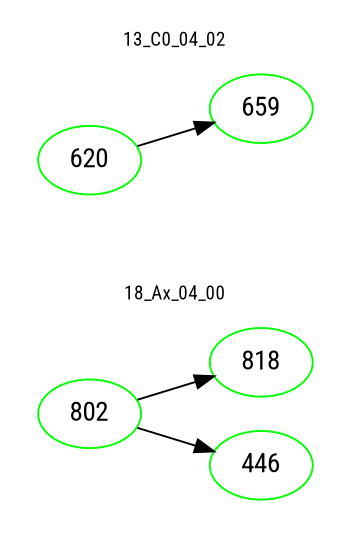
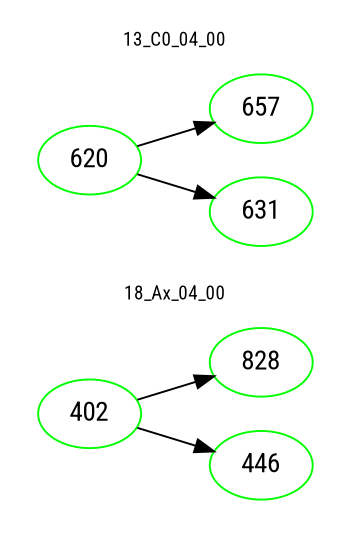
cluster "13_C0_04_02": label "13_C0_04_02" -> "13_C0_04_00"
node "659": label "659" -> "657"
node "631": added
node "818": label "818" -> "828"
node "802": label "802" -> "402"
